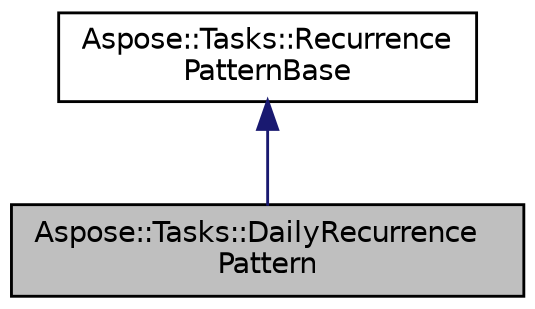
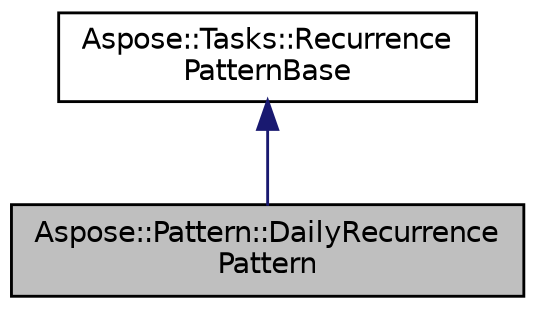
node "Aspose::Tasks::DailyRecurrence Pattern": label "Aspose::Tasks::DailyRecurrence Pattern" -> "Aspose::Pattern::DailyRecurrence Pattern"
